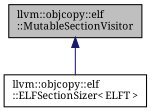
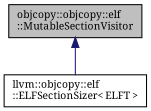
node "llvm::objcopy::elf ::MutableSectionVisitor": label "llvm::objcopy::elf ::MutableSectionVisitor" -> "objcopy::objcopy::elf ::MutableSectionVisitor"
